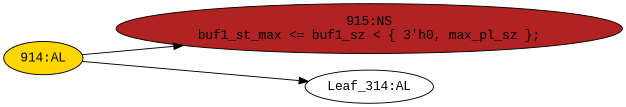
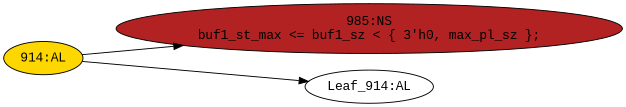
node "915:NS buf1_st_max <= buf1_sz < { 3'h0, max_pl_sz };": label "915:NS buf1_st_max <= buf1_sz < { 3'h0, max_pl_sz };" -> "985:NS buf1_st_max <= buf1_sz < { 3'h0, max_pl_sz };"
node "Leaf_314:AL": label "Leaf_314:AL" -> "Leaf_914:AL"
